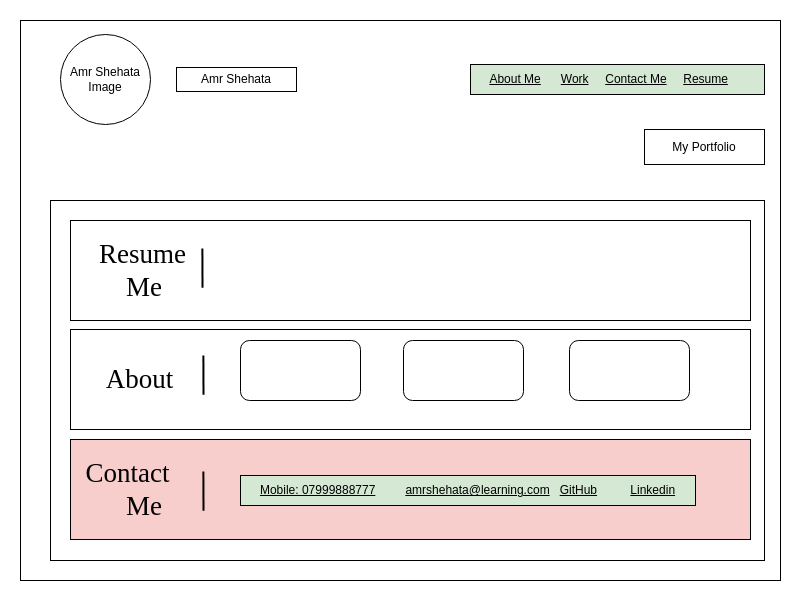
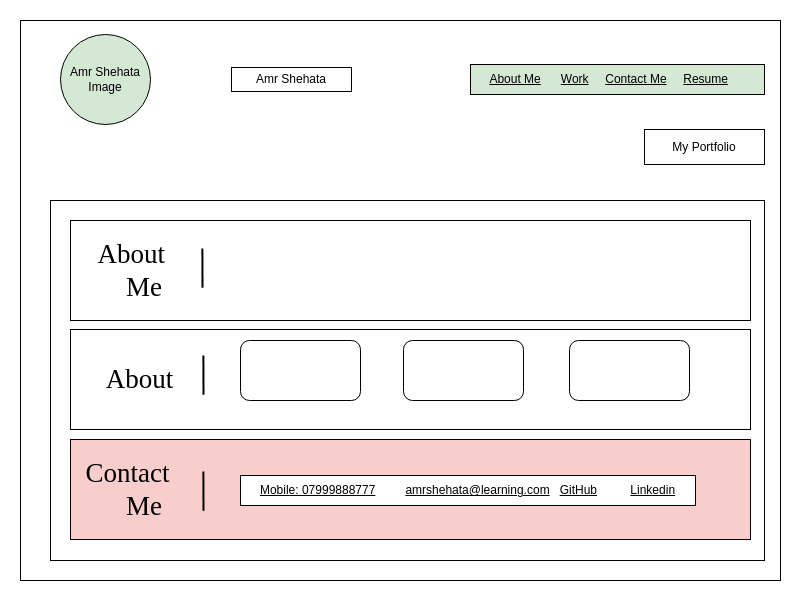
node "Amr Shehata Image": fillcolor #ffffff -> #d5e8d4
node "Amr Shehata": moved (237, 80) -> (292, 80)
node "Resume Me": label "Resume Me" -> "About Me"
node "Mobile: 07999888777 amrshehata@learning.com GitHub Linkedin": fillcolor #d5e8d4 -> #ffffff
